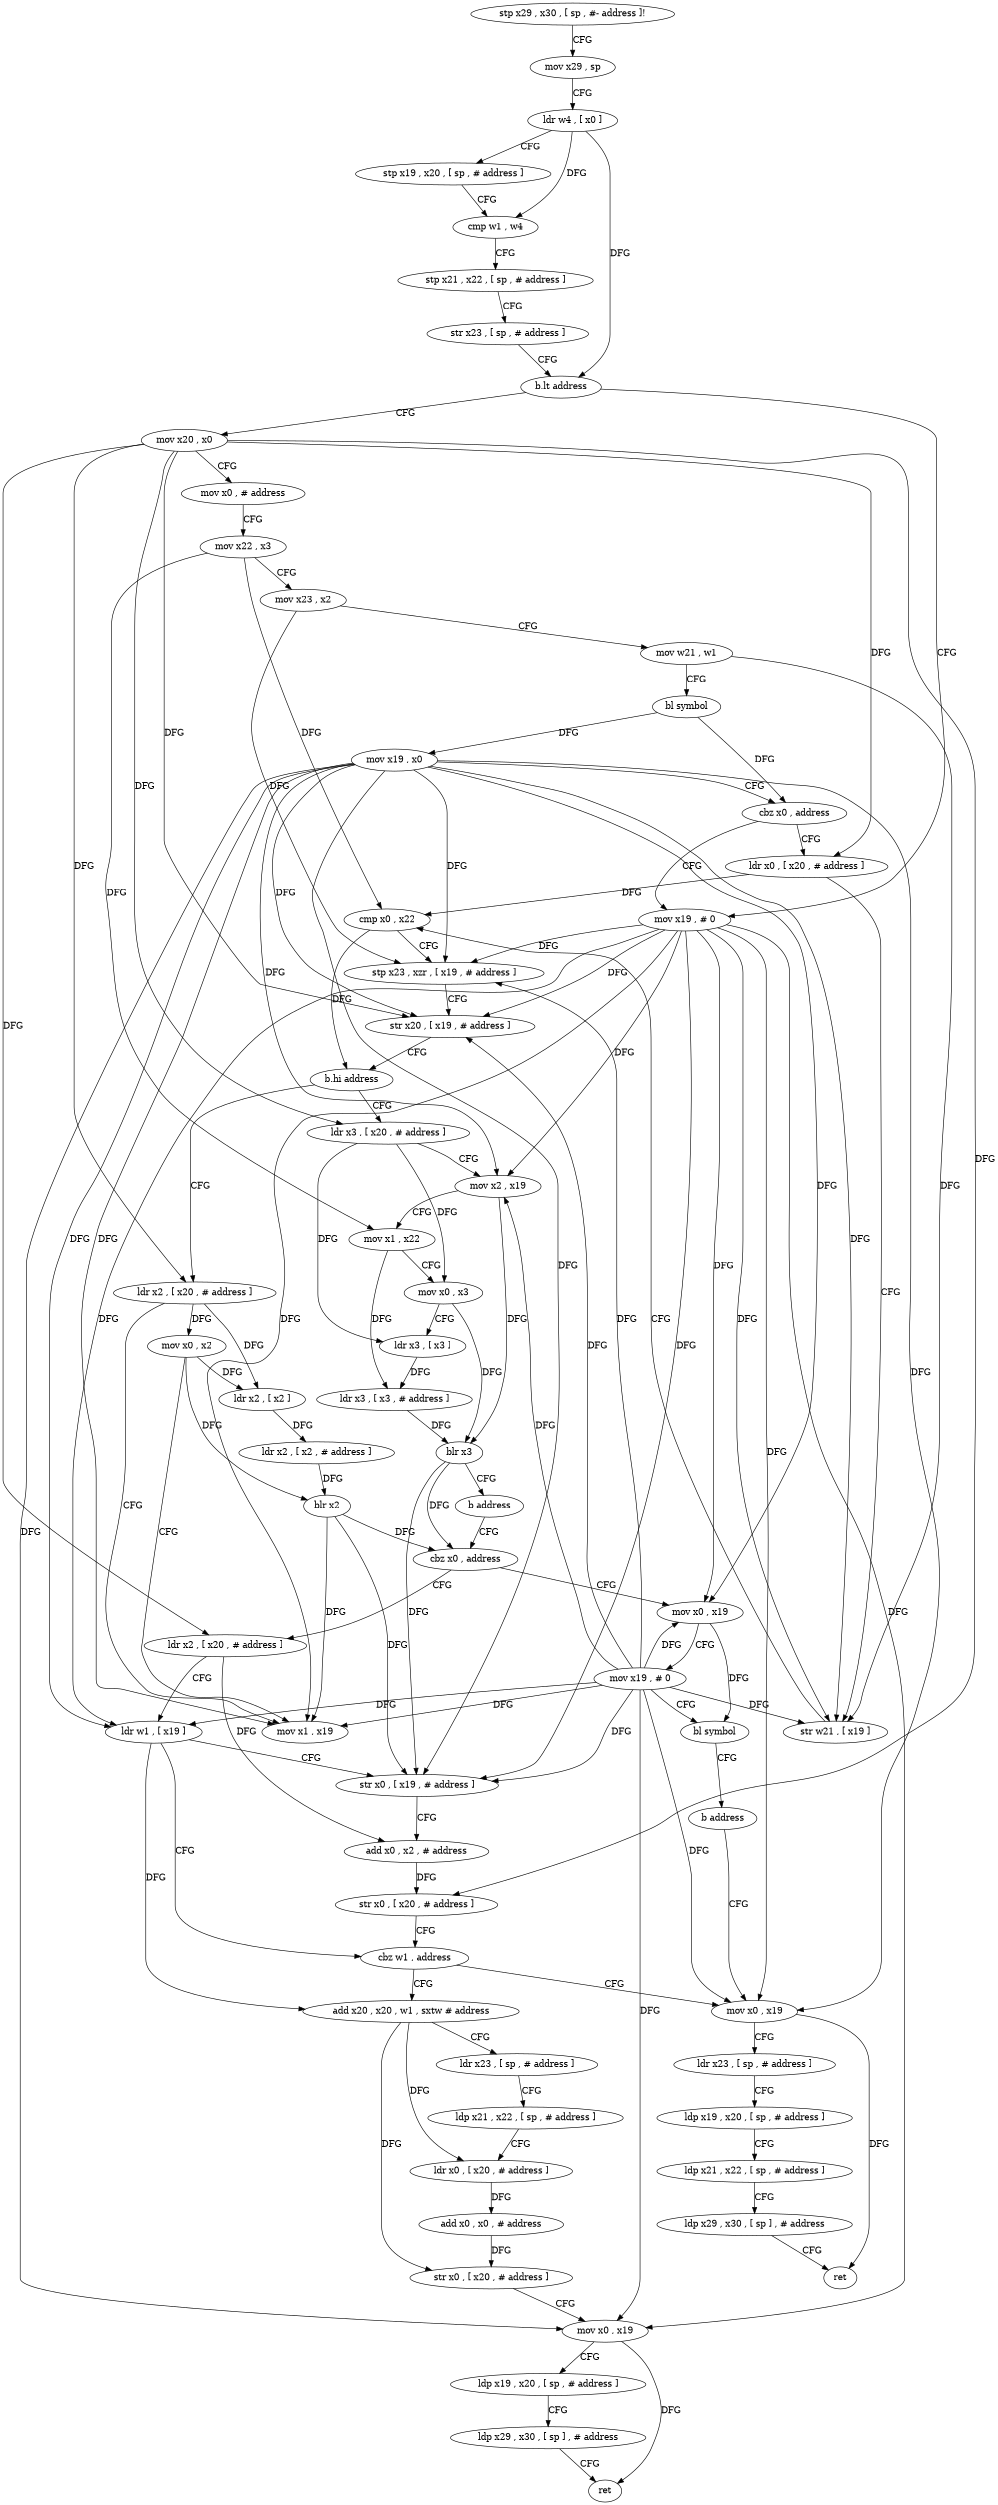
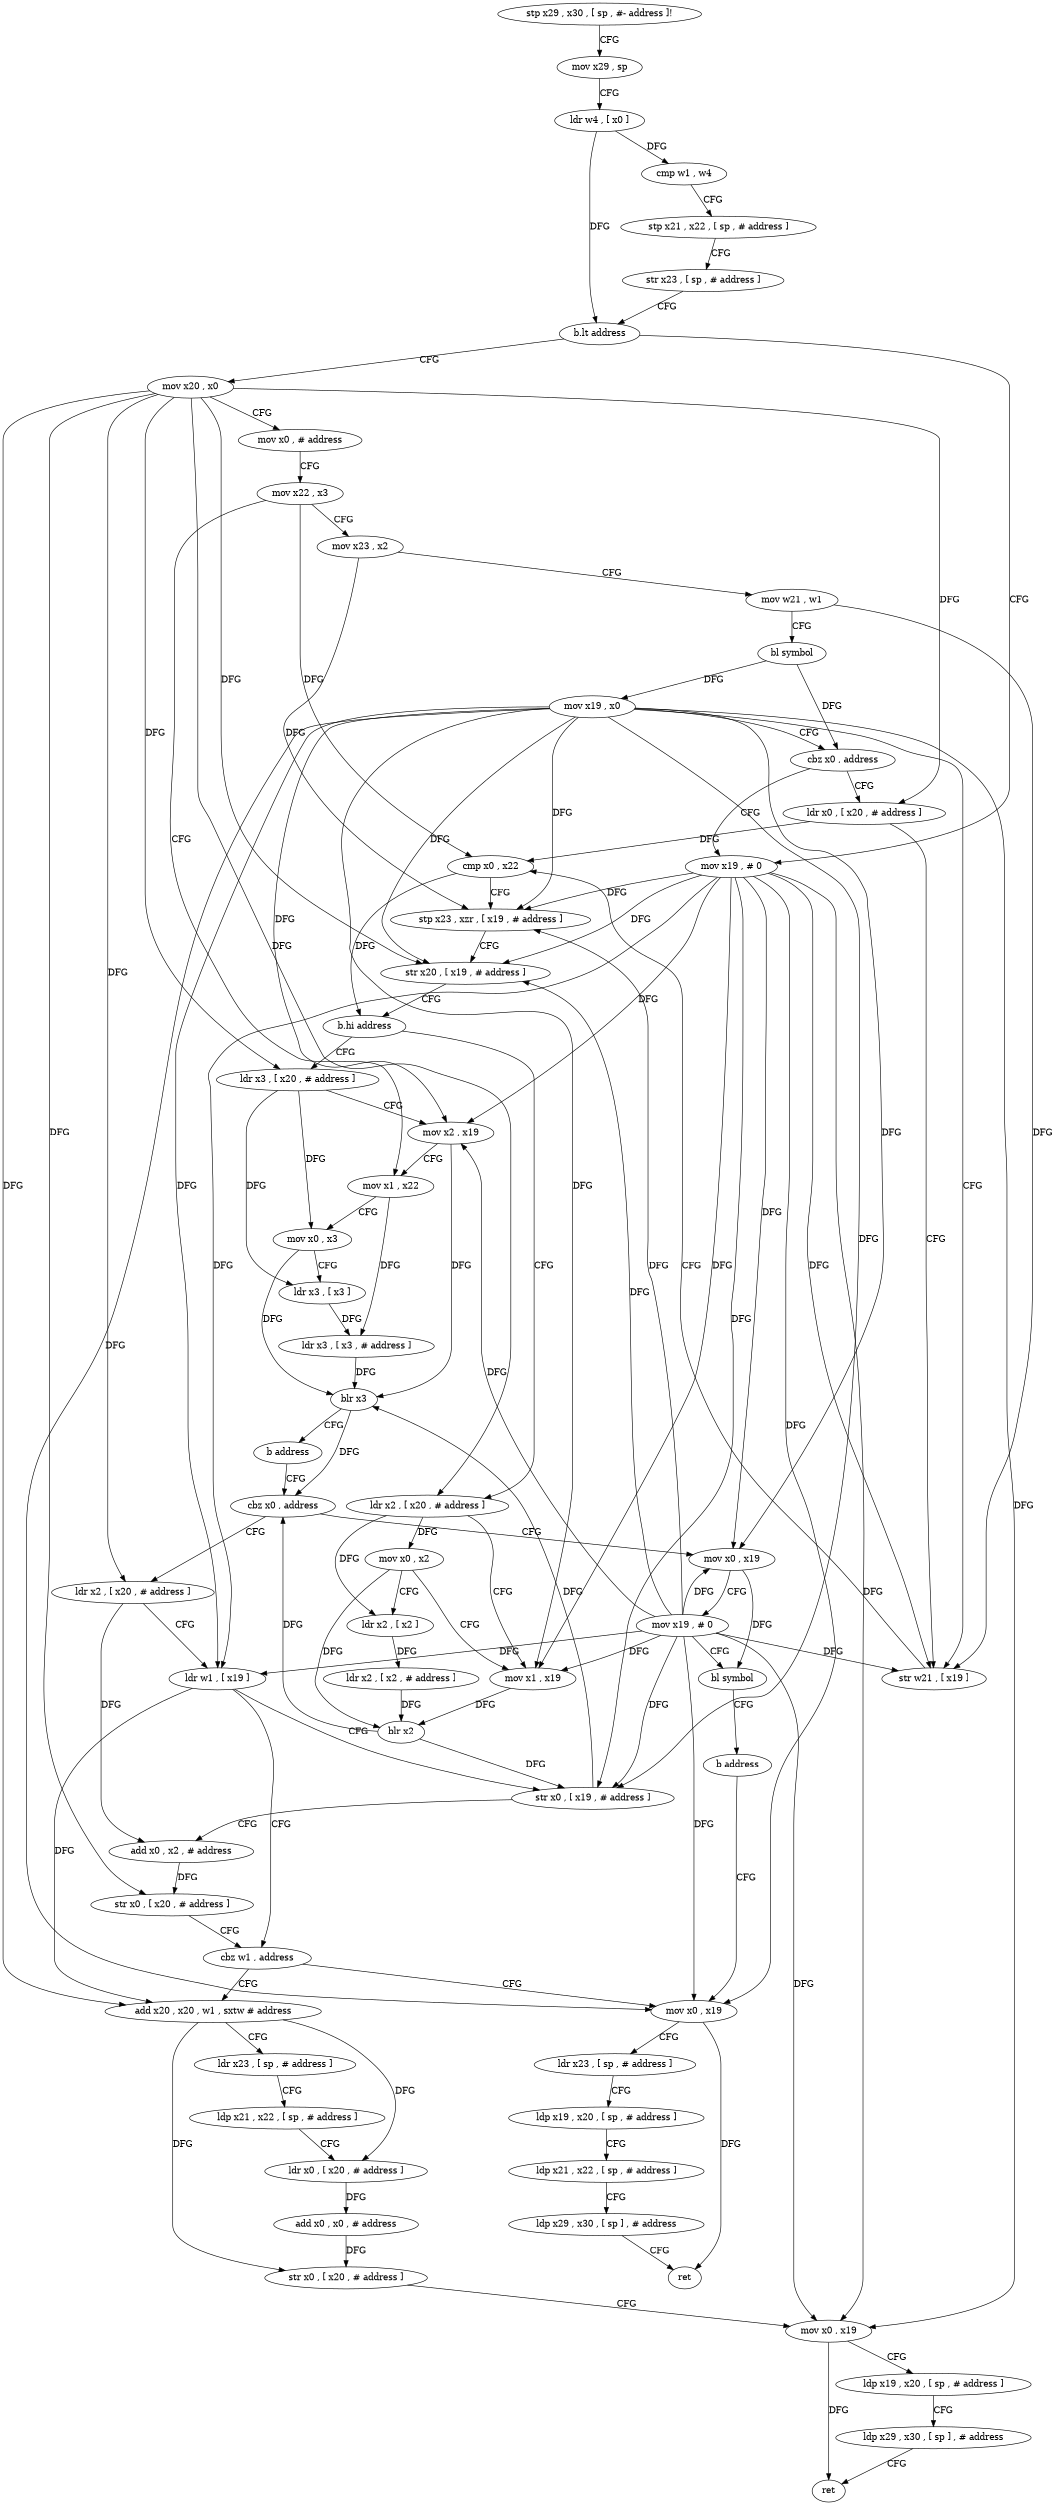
node "stp x19 , x20 , [ sp , # address ]": removed
edge "mov x22 , x3" -> "mov x1 , x22": label "DFG" -> "CFG"
edge "mov x20 , x0" -> "add x20 , x20 , w1 , sxtw # address": added, label "DFG"
edge "mov x19 , x0" -> "str w21 , [ x19 ]": label "DFG" -> "CFG"
edge "mov x0 , x2" -> "ldr x2 , [ x2 ]": label "DFG" -> "CFG"
edge "blr x3" -> "str x0 , [ x19 , # address ]": reversed
edge "blr x2" -> "mov x1 , x19": reversed
